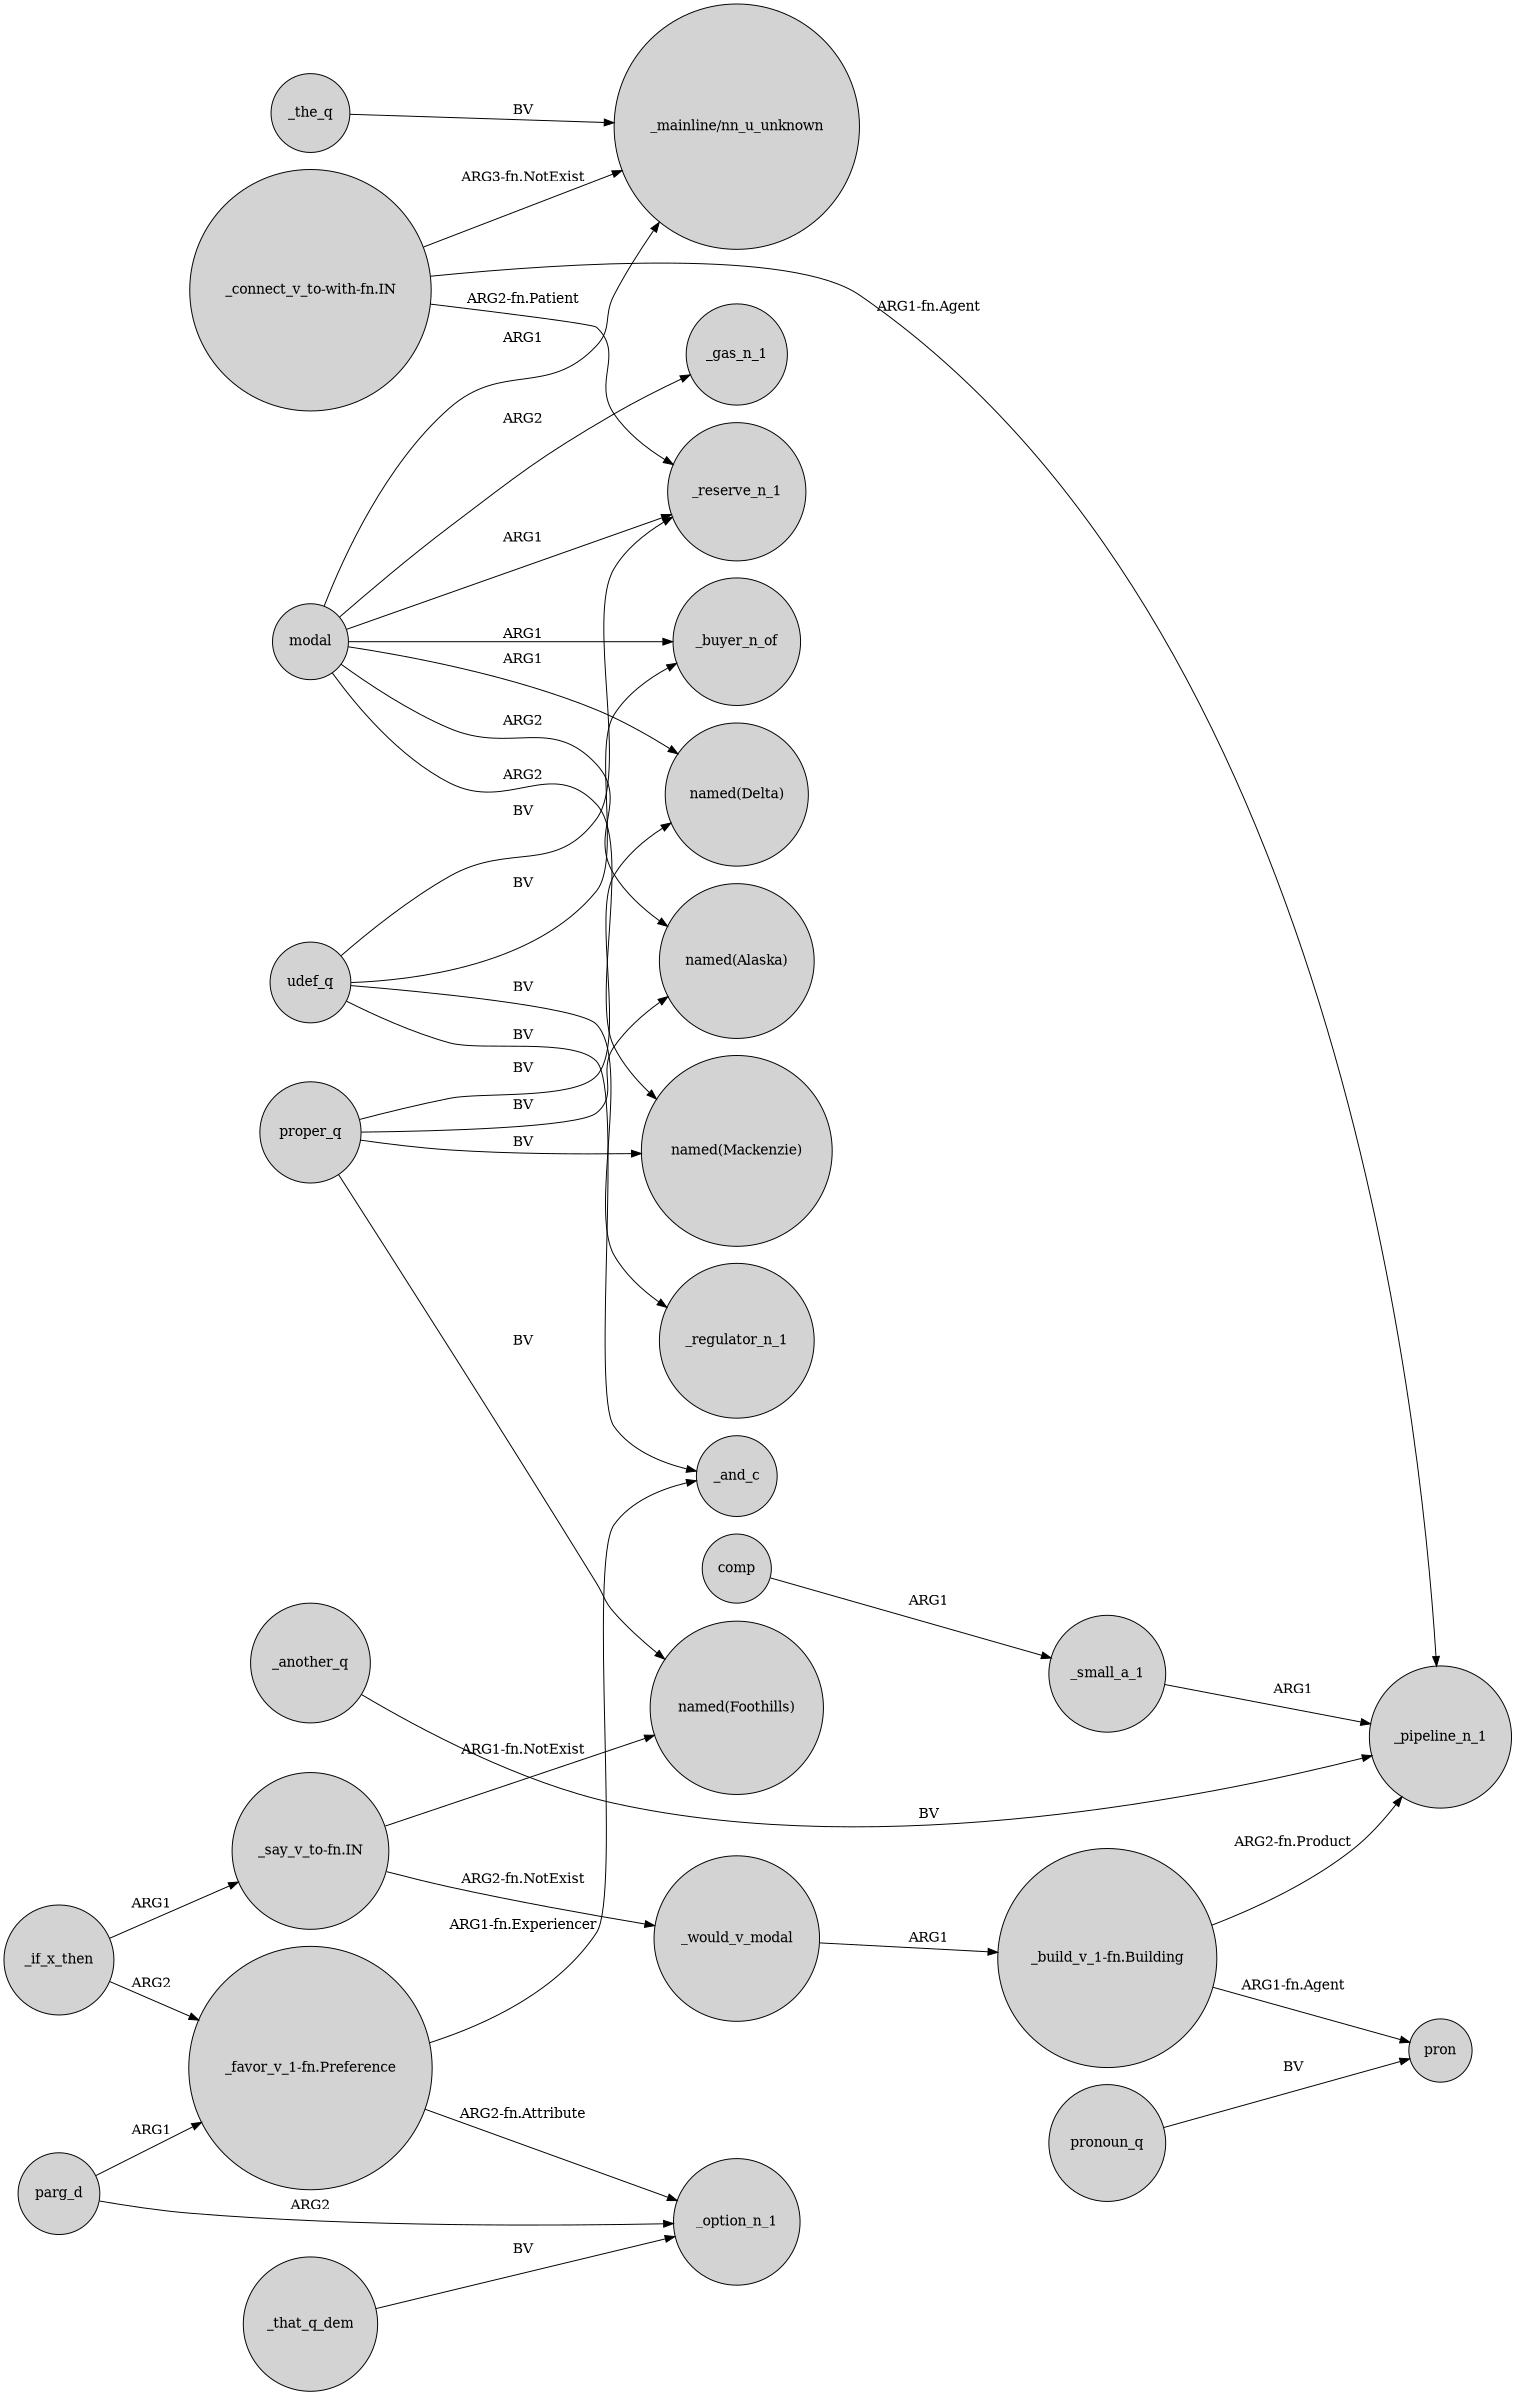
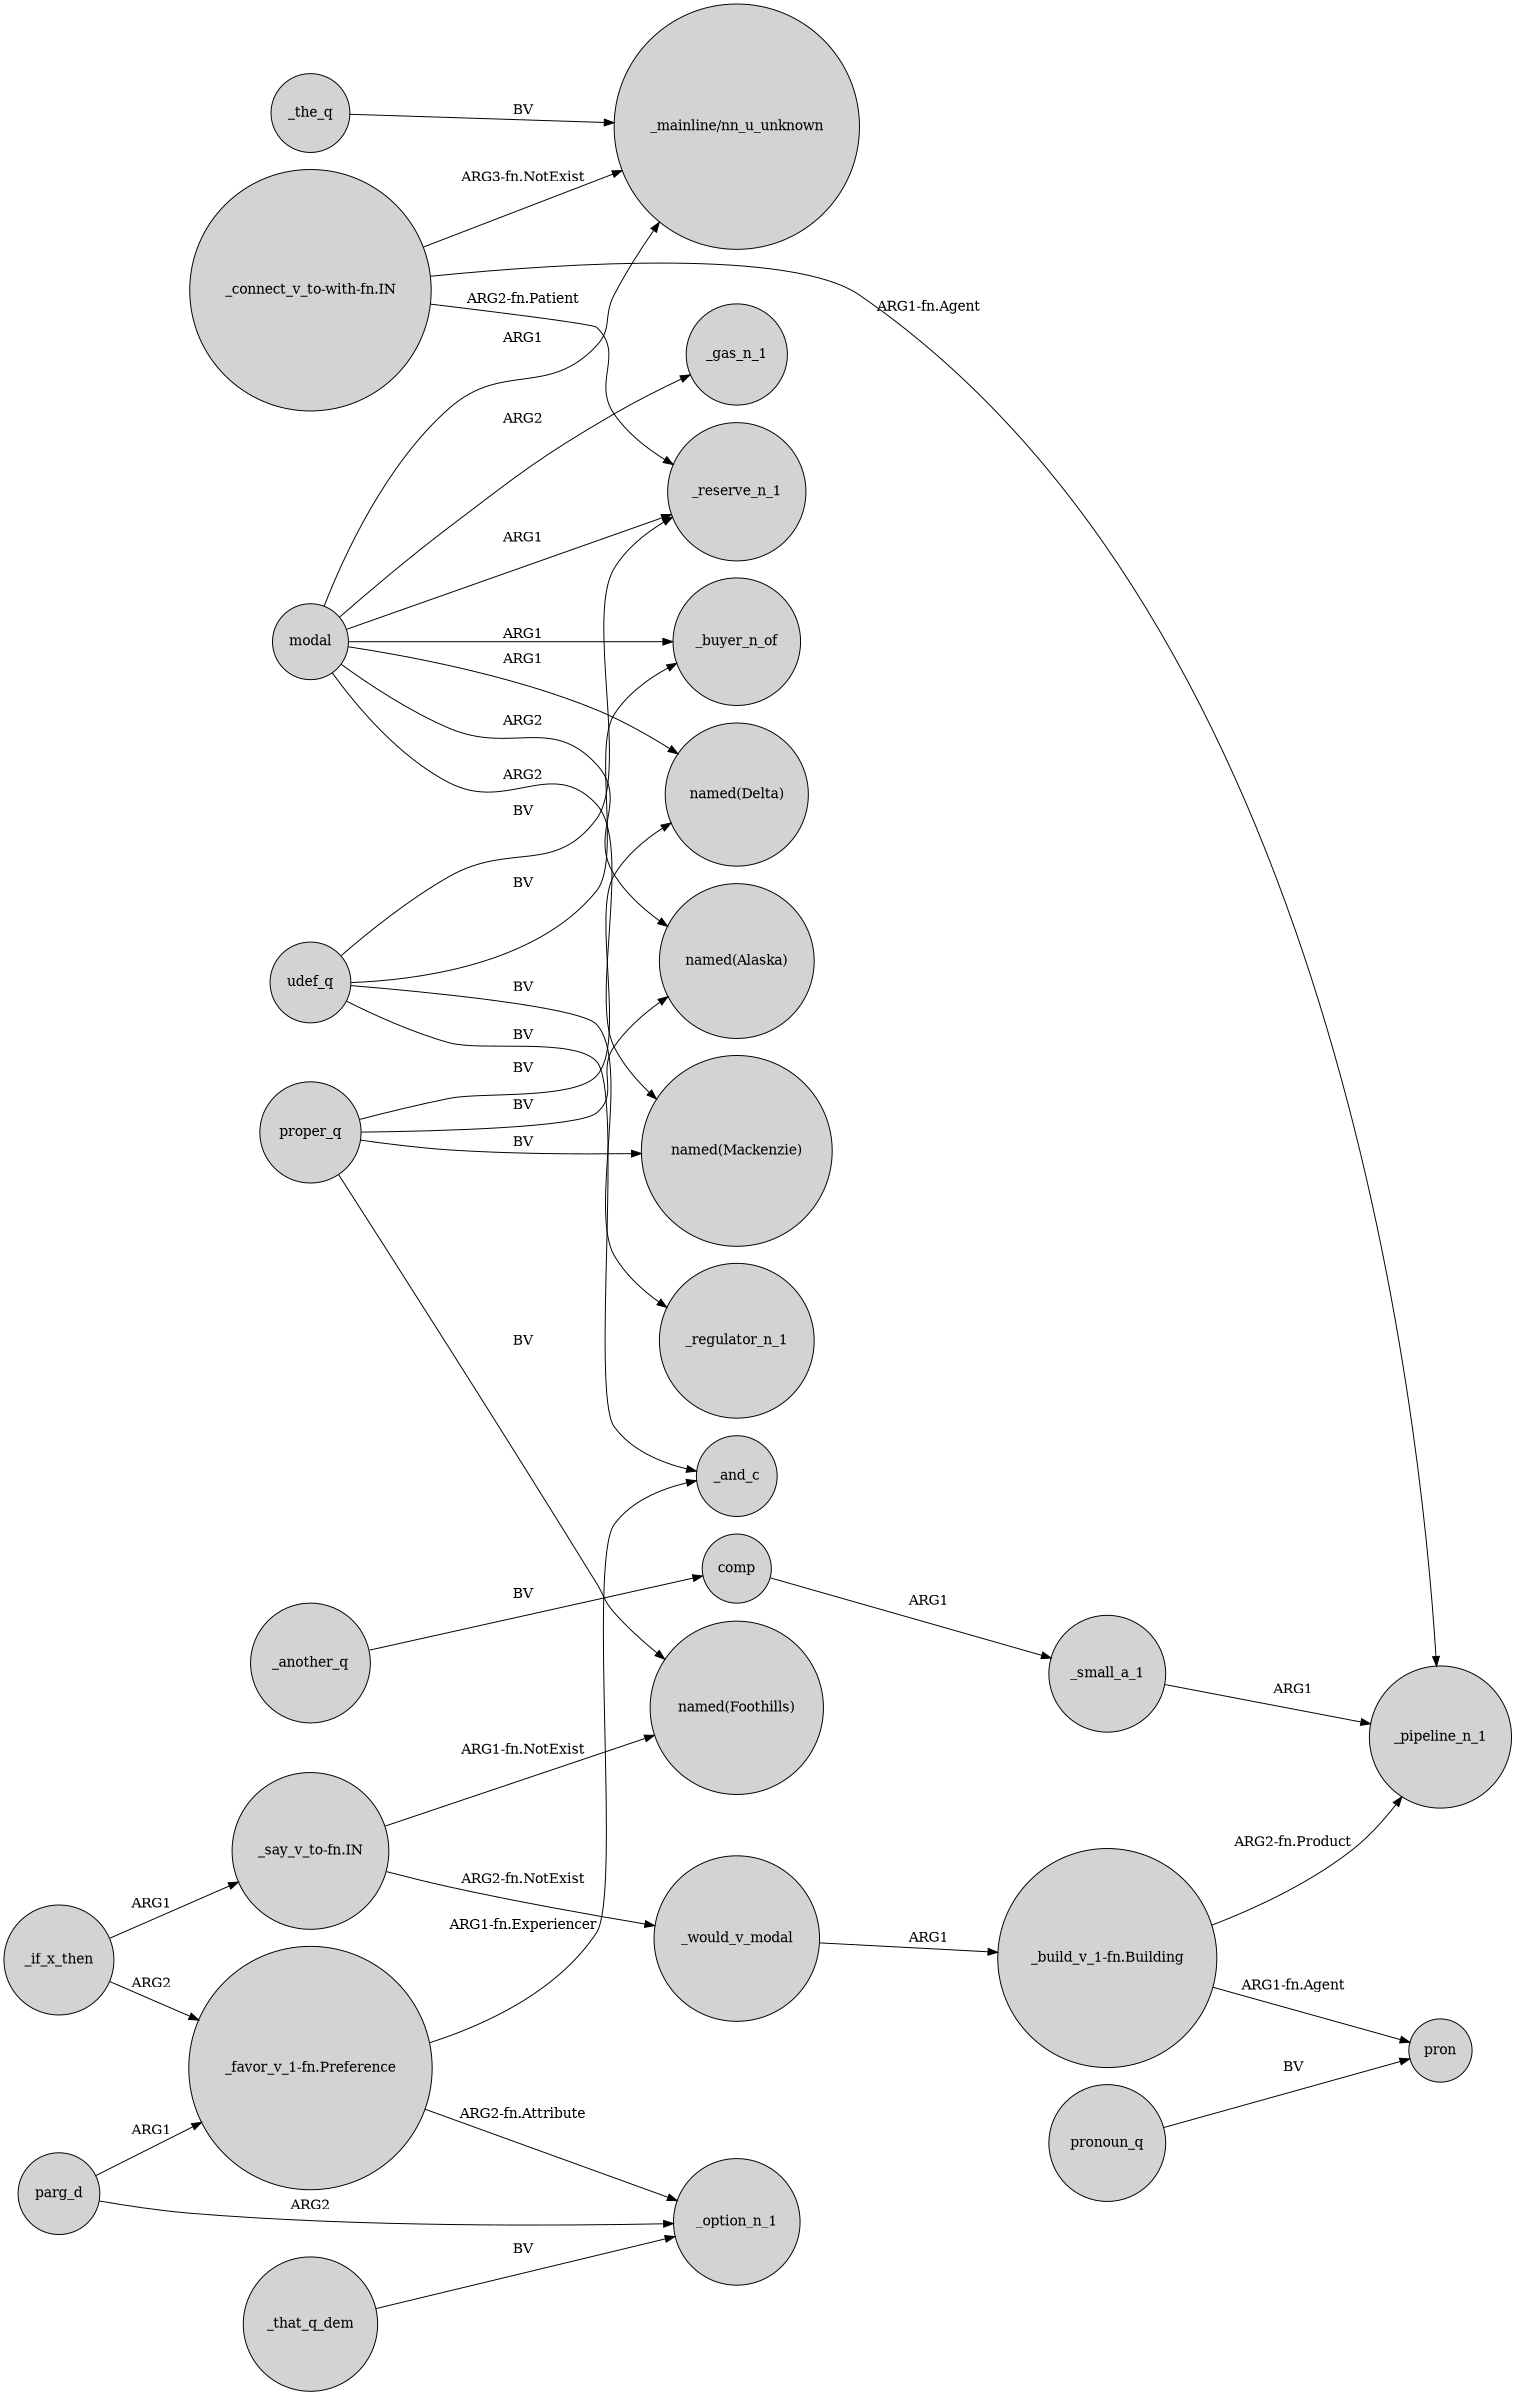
edge "_another_q" -> "_pipeline_n_1": now "_another_q" -> "comp"
